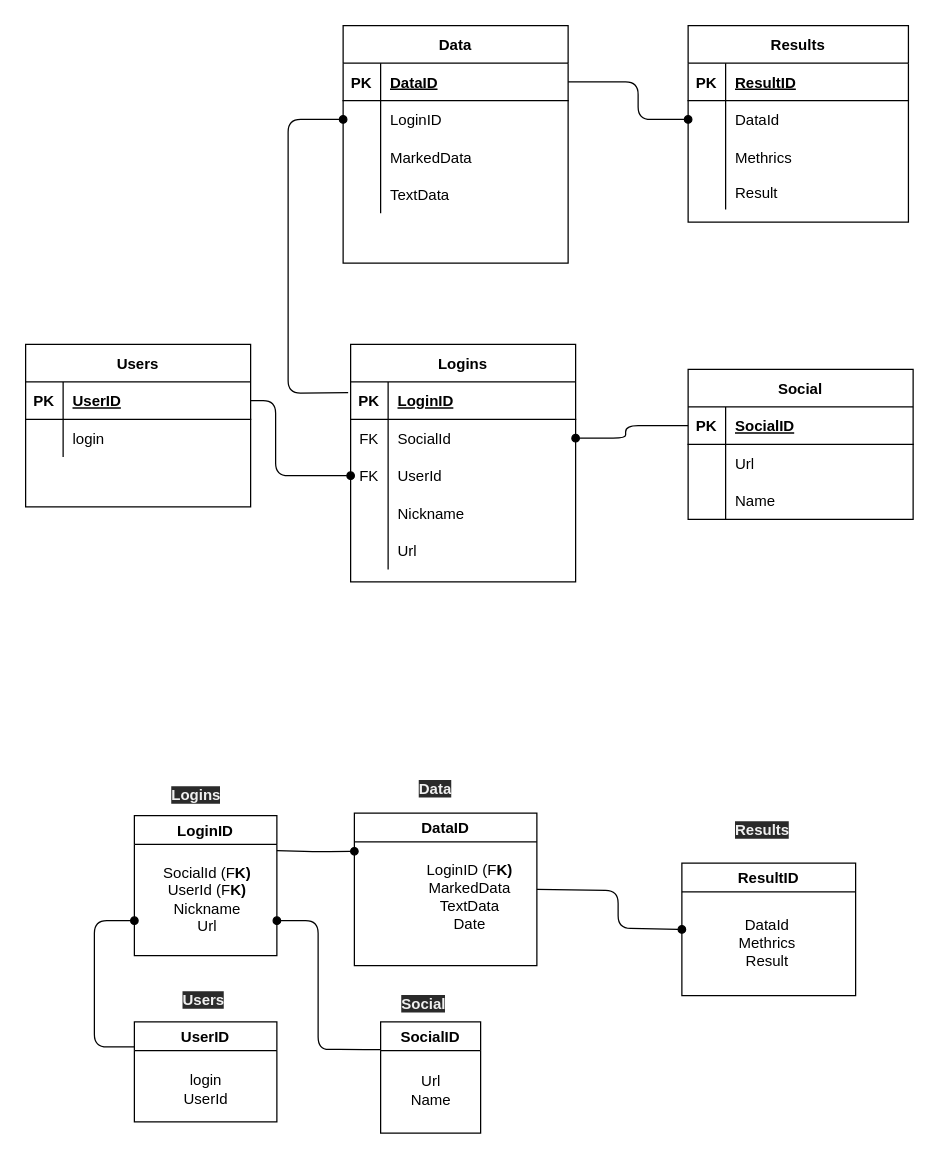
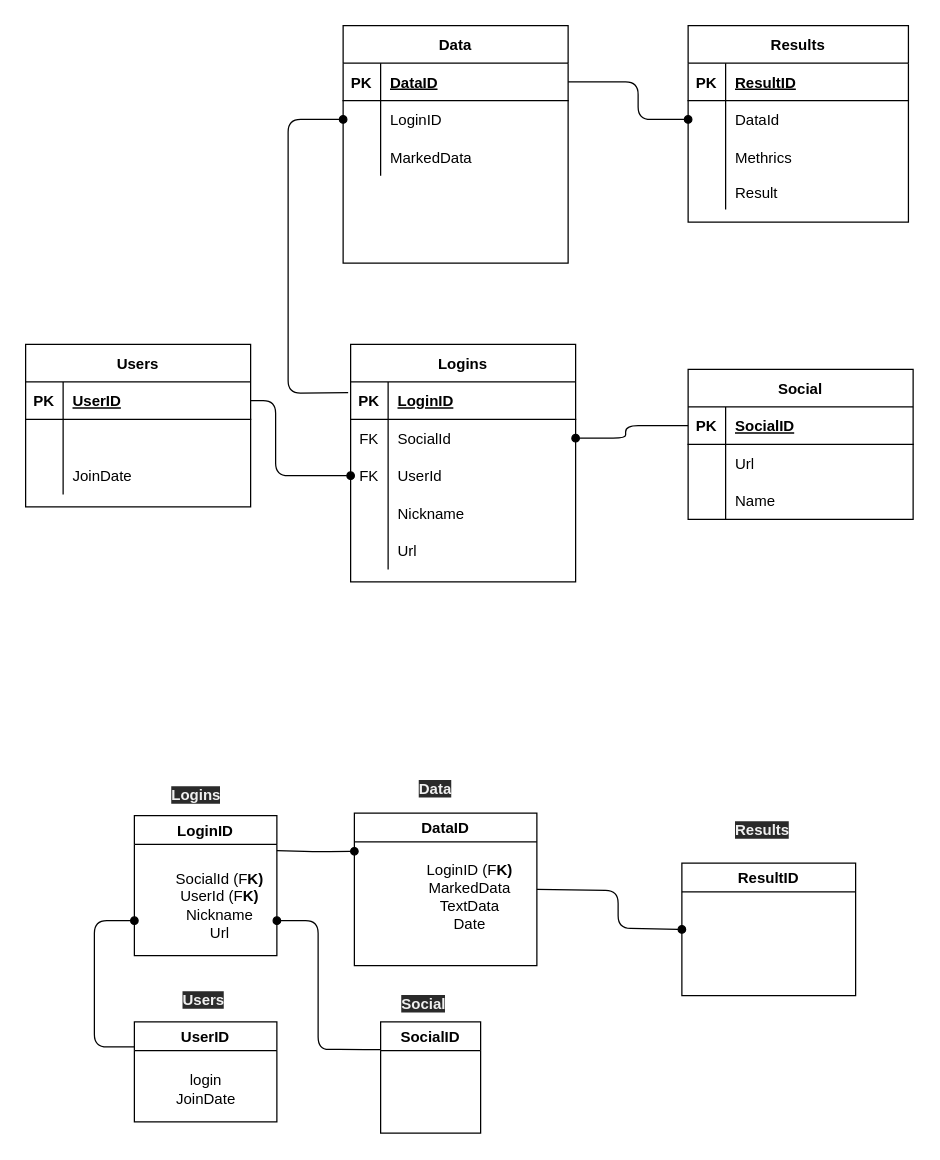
node "TextData": removed
node "login": removed
node "JoinDate": added
node "SocialId (FK) UserId (FK) Nickname Url": moved (207, 899) -> (219, 906)
node "DataId Methrics Result": removed
node "login UserId": label "login UserId" -> "login JoinDate"
node "Url Name": removed
